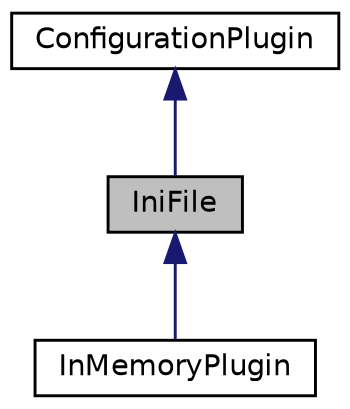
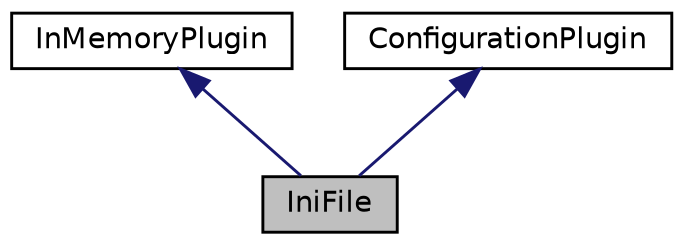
edge "InMemoryPlugin" -> "IniFile": reversed
